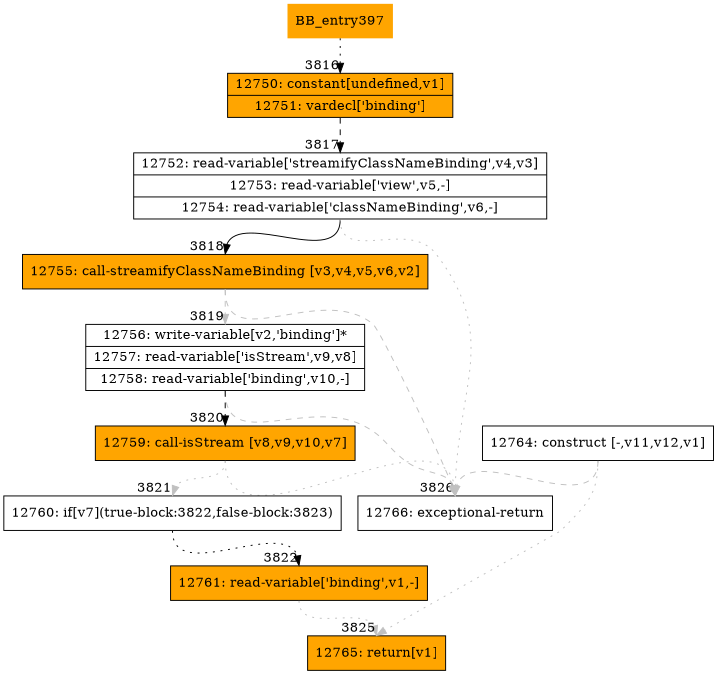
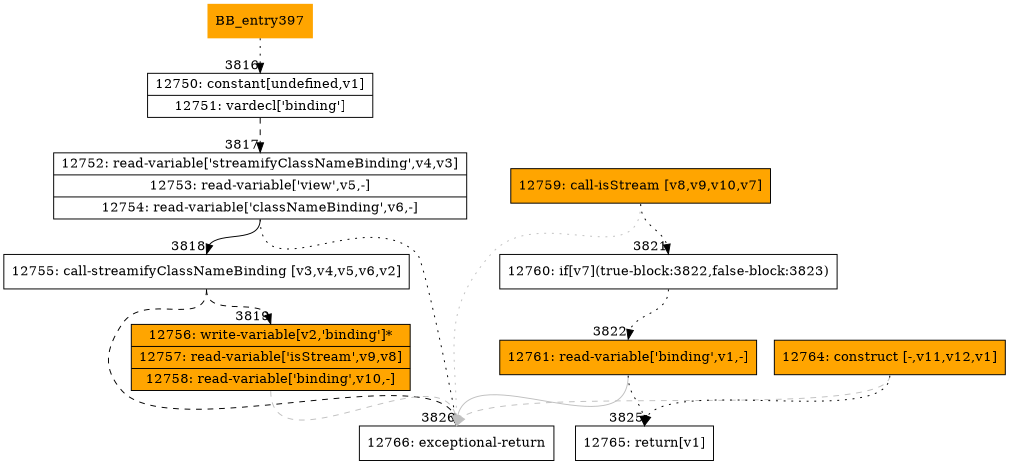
node "12750: constant[undefined,v1]": fillcolor orange -> white
node "12755: call-streamifyClassNameBinding [v3,v4,v5,v6,v2]": fillcolor orange -> white
edge "12755: call-streamifyClassNameBinding [v3,v4,v5,v6,v2]" -> "12756: write-variable[v2,'binding']*": color gray -> black
edge "12752: read-variable['streamifyClassNameBinding',v4,v3]" -> "12766: exceptional-return": color gray -> black
edge "12755: call-streamifyClassNameBinding [v3,v4,v5,v6,v2]" -> "12766: exceptional-return": color gray -> black
node "12756: write-variable[v2,'binding']*": fillcolor white -> orange
edge "12761: read-variable['binding',v1,-]" -> "12766: exceptional-return": added
edge "12756: write-variable[v2,'binding']*" -> "12759: call-isStream [v8,v9,v10,v7]": removed
node "12764: construct [-,v11,v12,v1]": fillcolor white -> orange
edge "12759: call-isStream [v8,v9,v10,v7]" -> "12760: if[v7](true-block:3822,false-block:3823)": color gray -> black
edge "12764: construct [-,v11,v12,v1]" -> "12765: return[v1]": color gray -> black
edge "12761: read-variable['binding',v1,-]" -> "12765: return[v1]": color gray -> black
node "12765: return[v1]": fillcolor orange -> white
